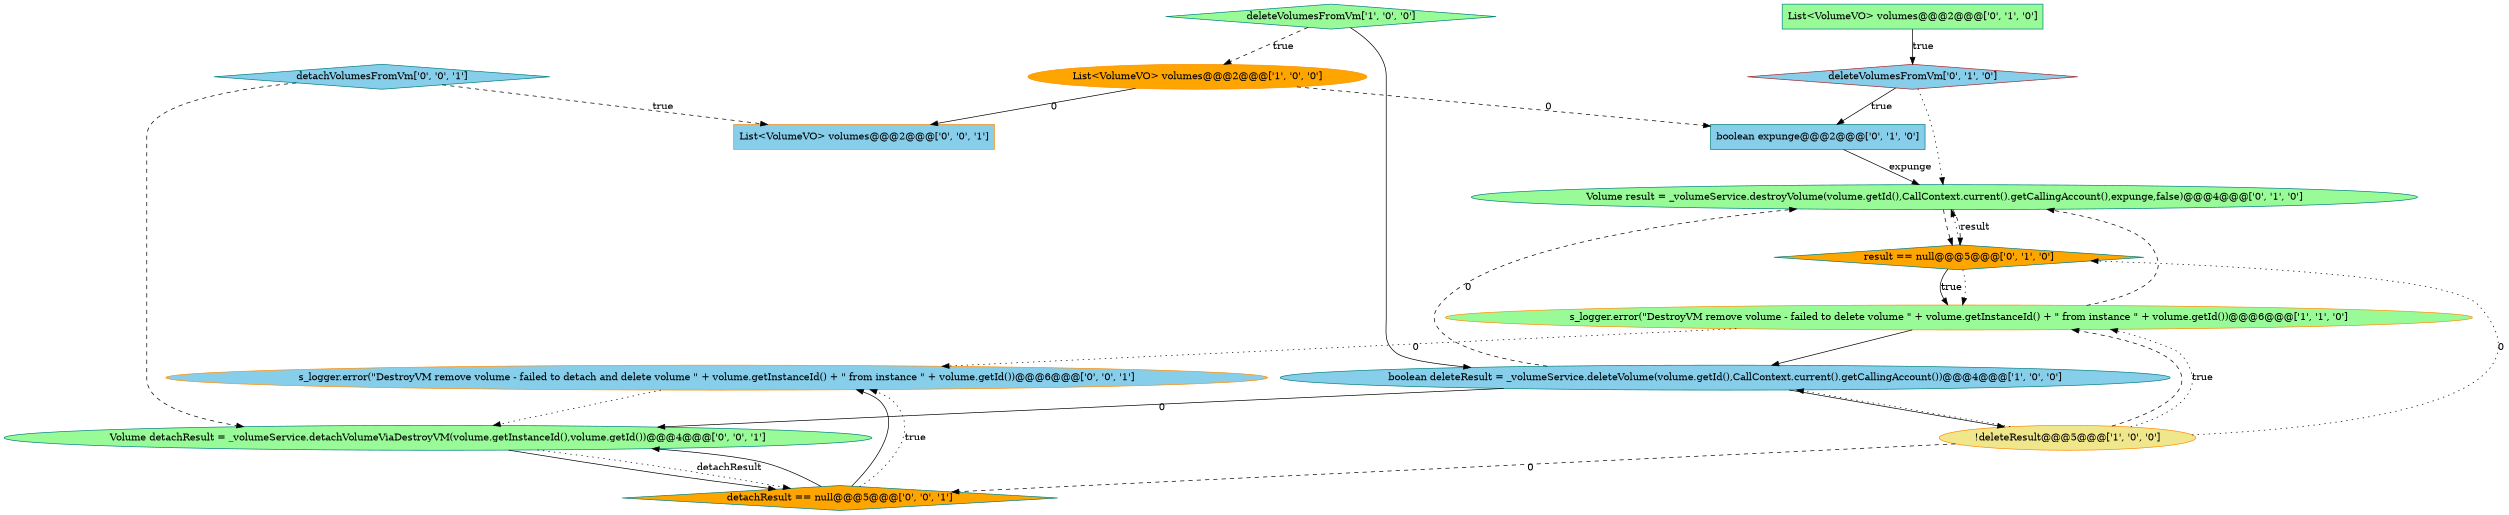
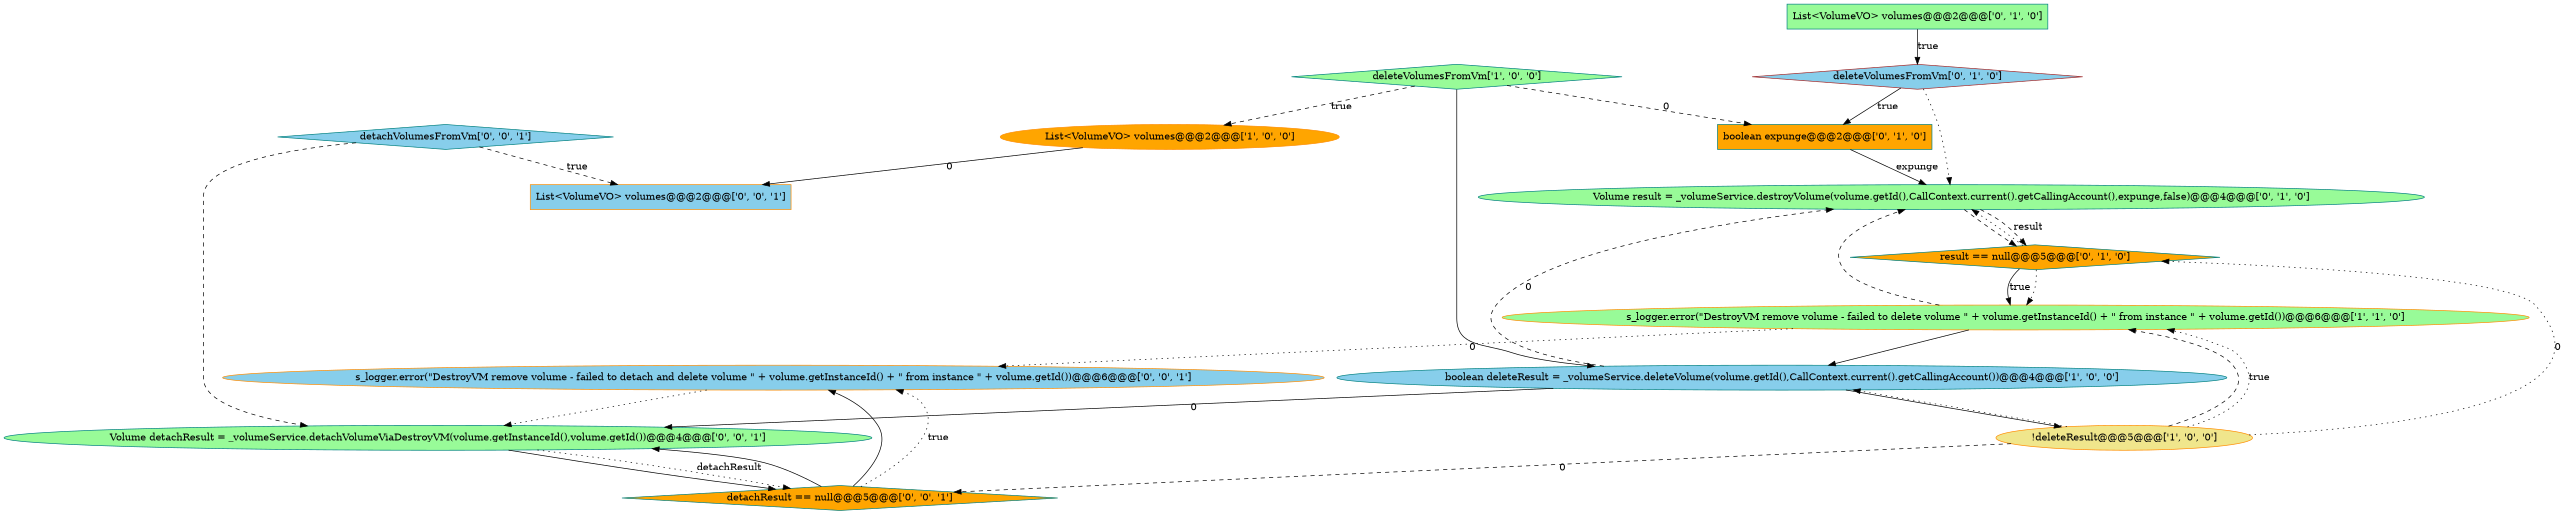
edge "List<VolumeVO> volumes@@@2@@@['1', '0', '0']" -> "boolean expunge@@@2@@@['0', '1', '0']": now "deleteVolumesFromVm['1', '0', '0']" -> "boolean expunge@@@2@@@['0', '1', '0']"
node "boolean expunge@@@2@@@['0', '1', '0']": fillcolor skyblue -> orange
